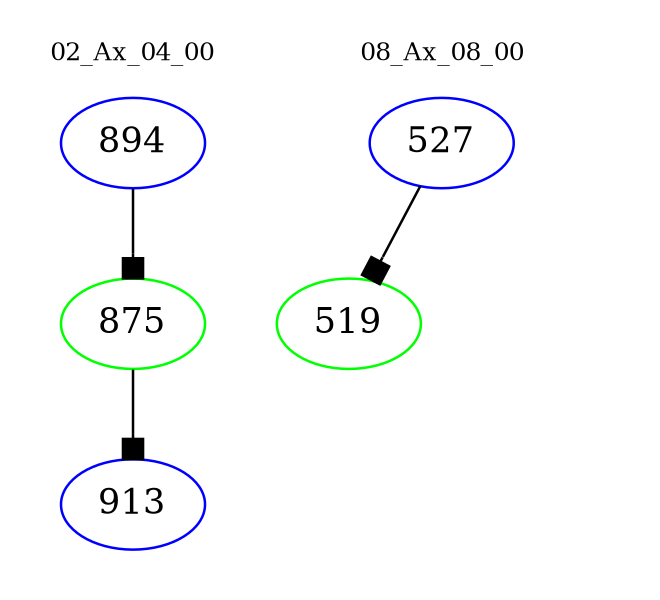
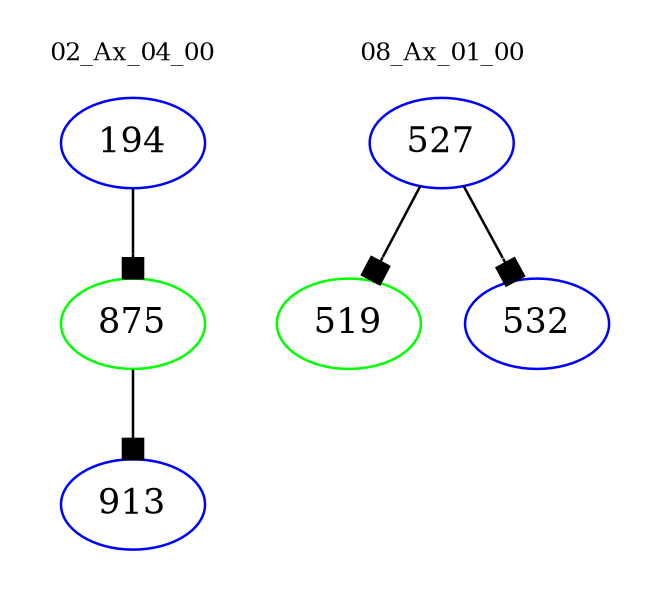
cluster "08_Ax_08_00": label "08_Ax_08_00" -> "08_Ax_01_00"
node "894": label "894" -> "194"
node "532": added
